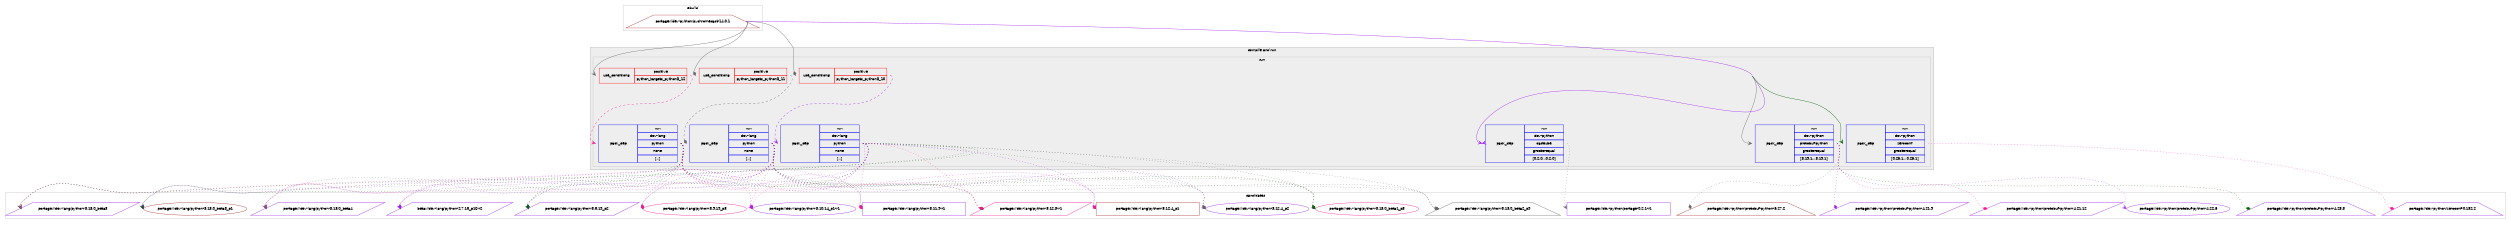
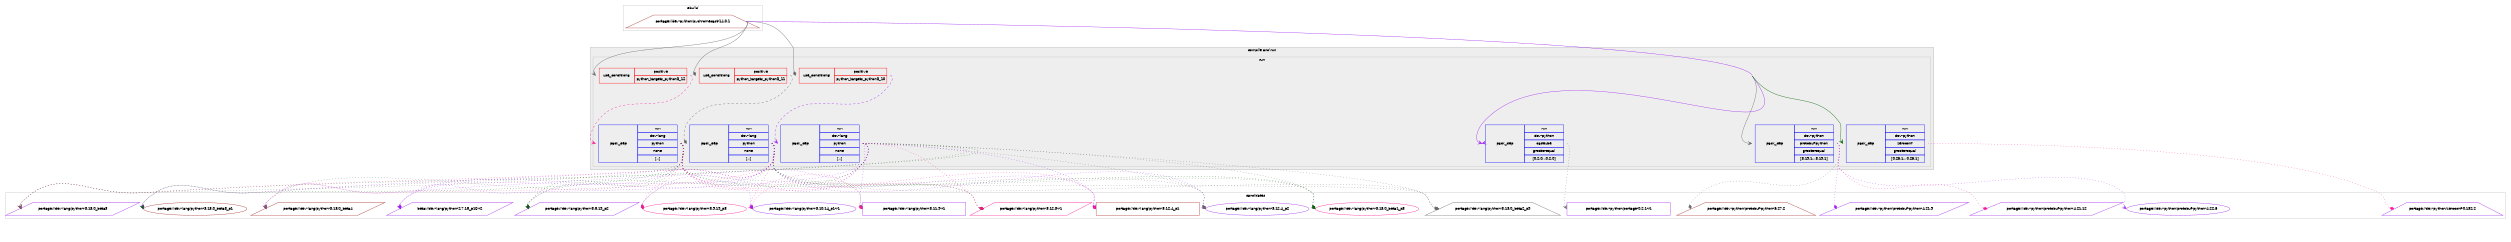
node "portage://dev-lang/python-3.13.0_beta4": color purple -> brown
node "portage://dev-python/protobuf-python-4.23.3": removed
